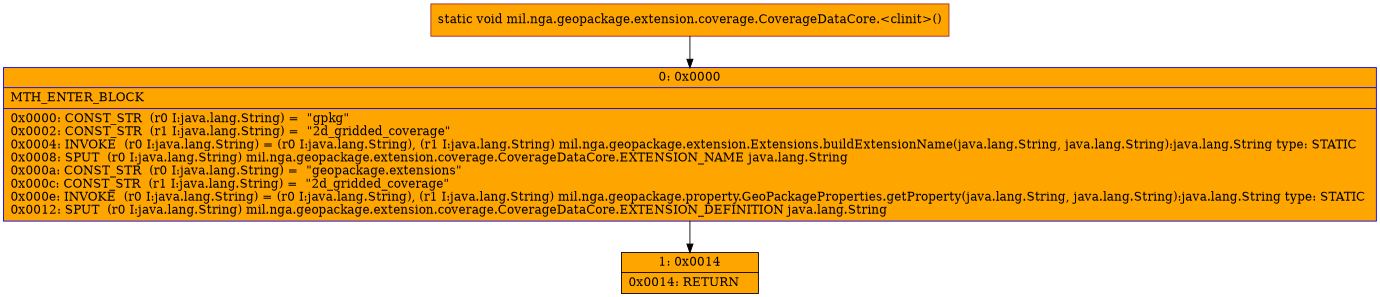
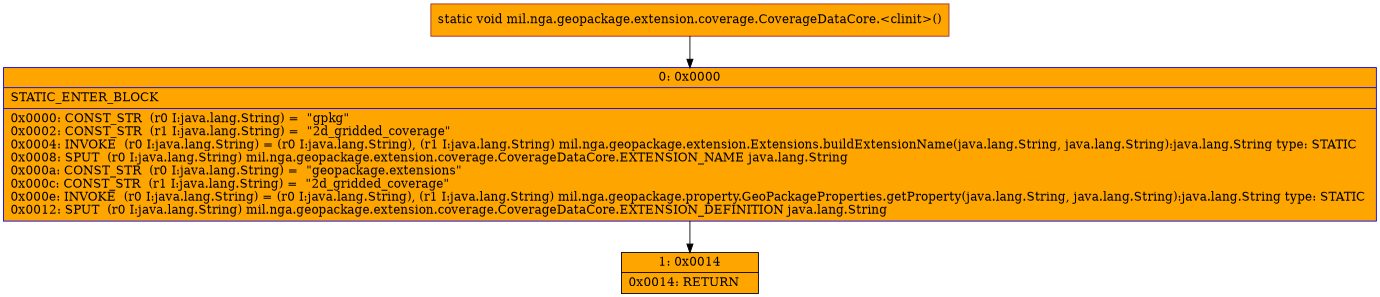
node "0: 0x0000": text "MTH_ENTER_BLOCK" -> "STATIC_ENTER_BLOCK"
